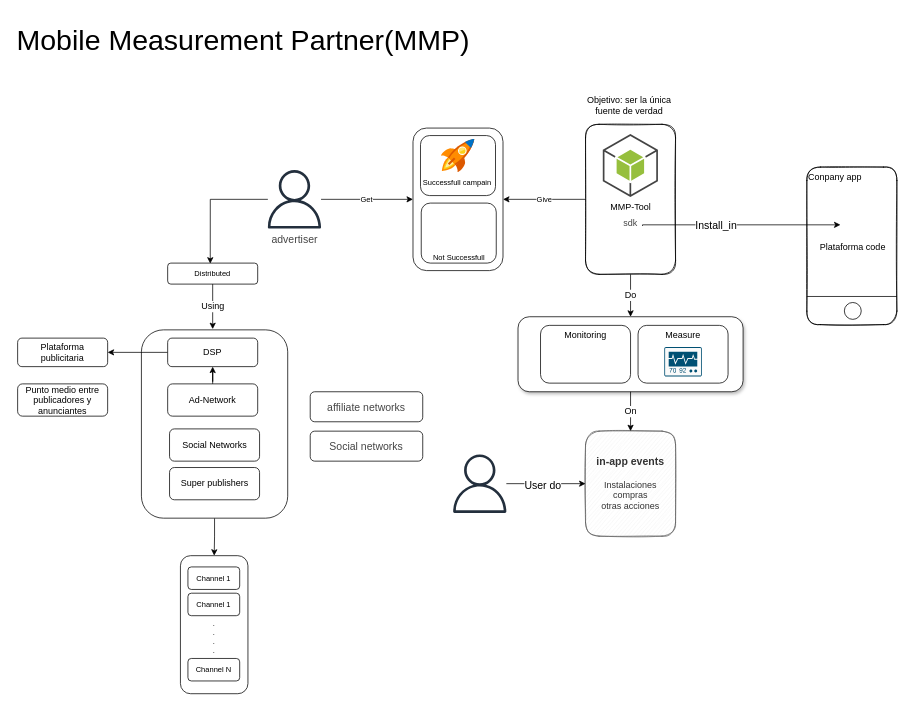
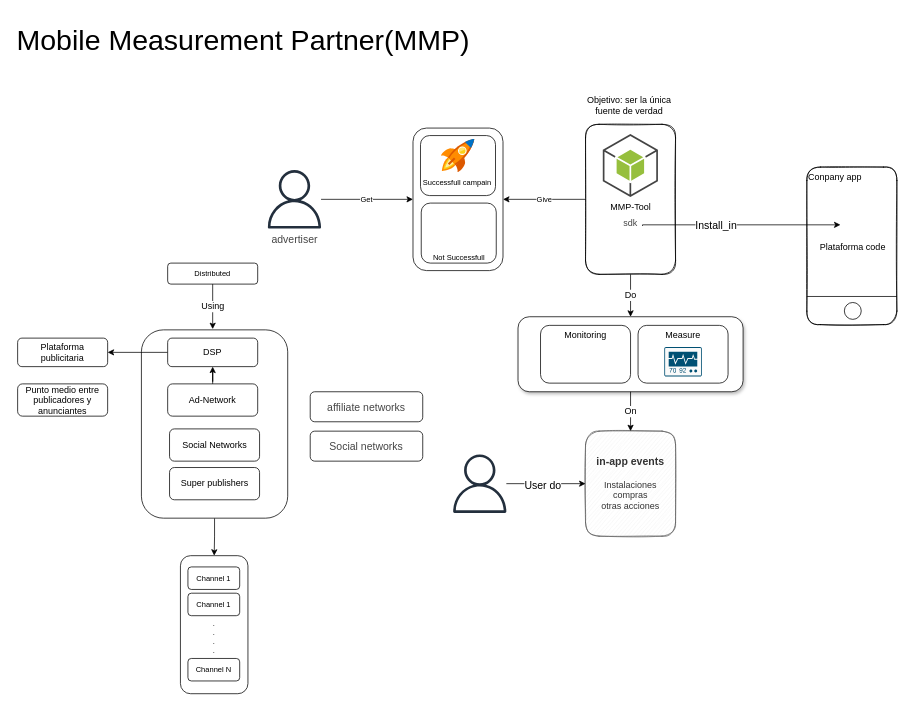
edge "advertiser" -> "Distributed": removed
